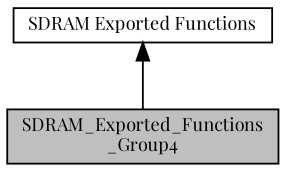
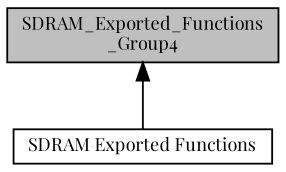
edge "SDRAM_Exported_Functions _Group4" -> "SDRAM Exported Functions": reversed
